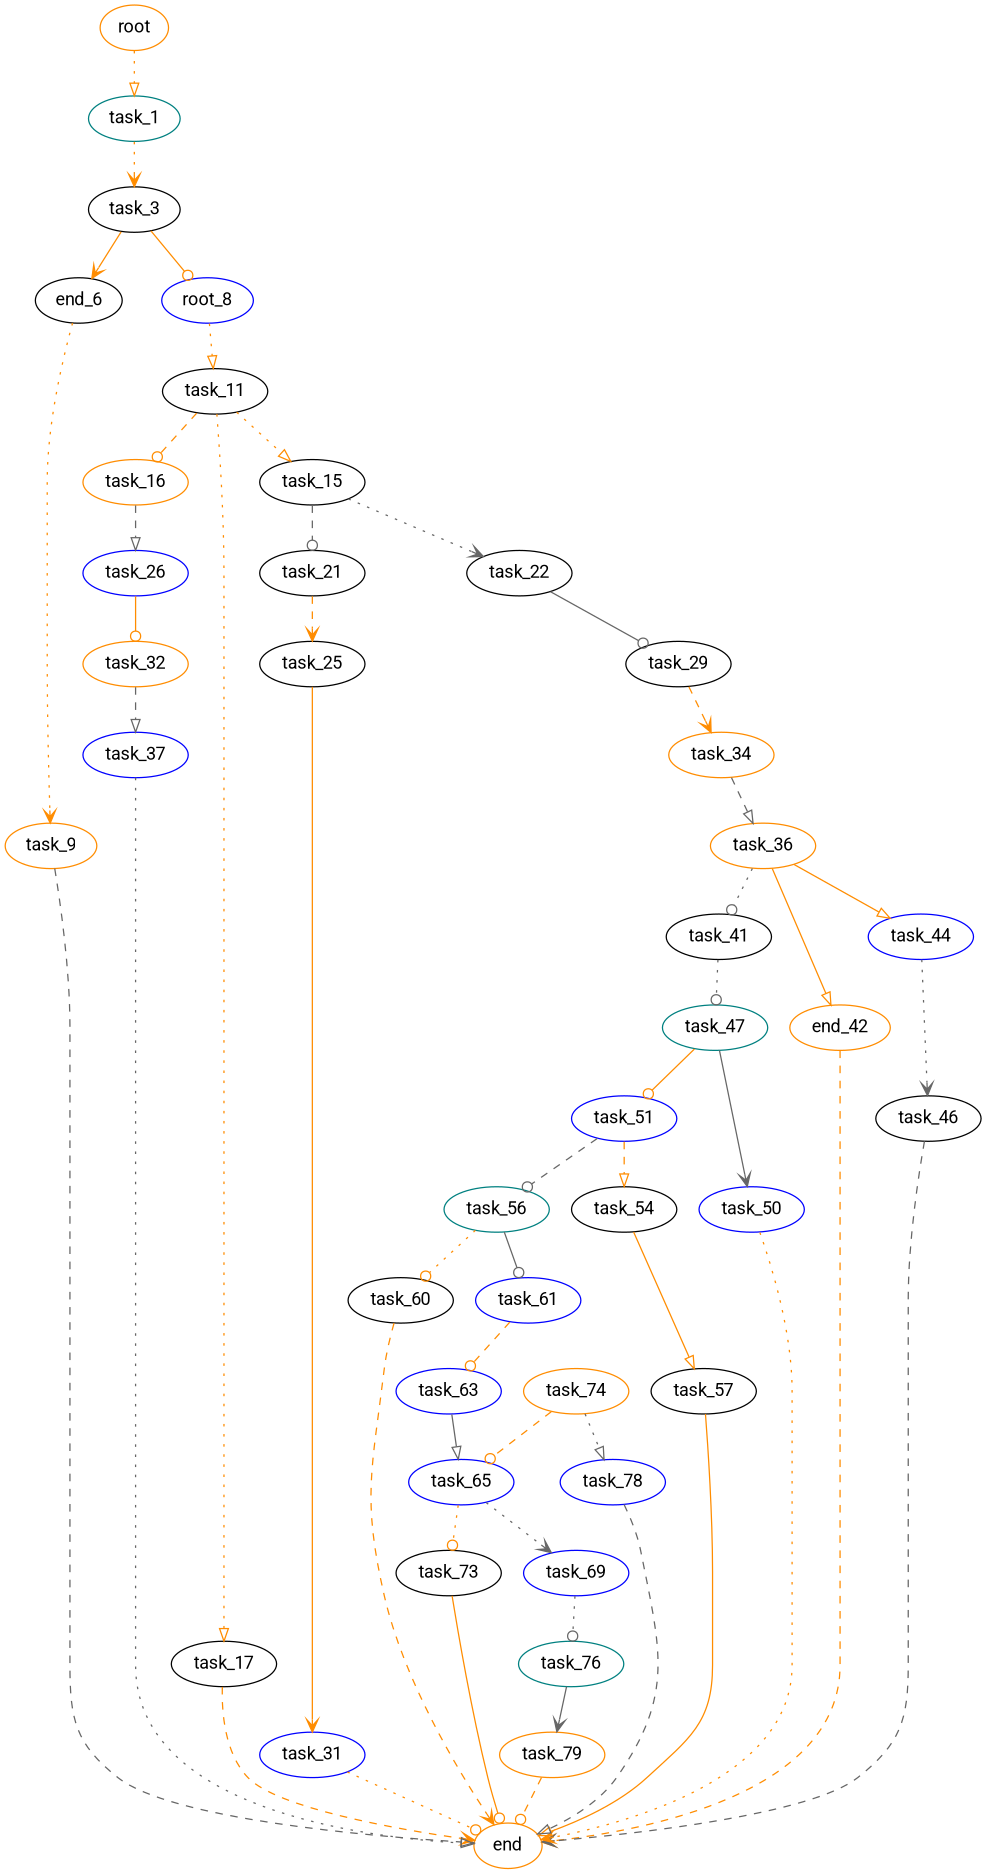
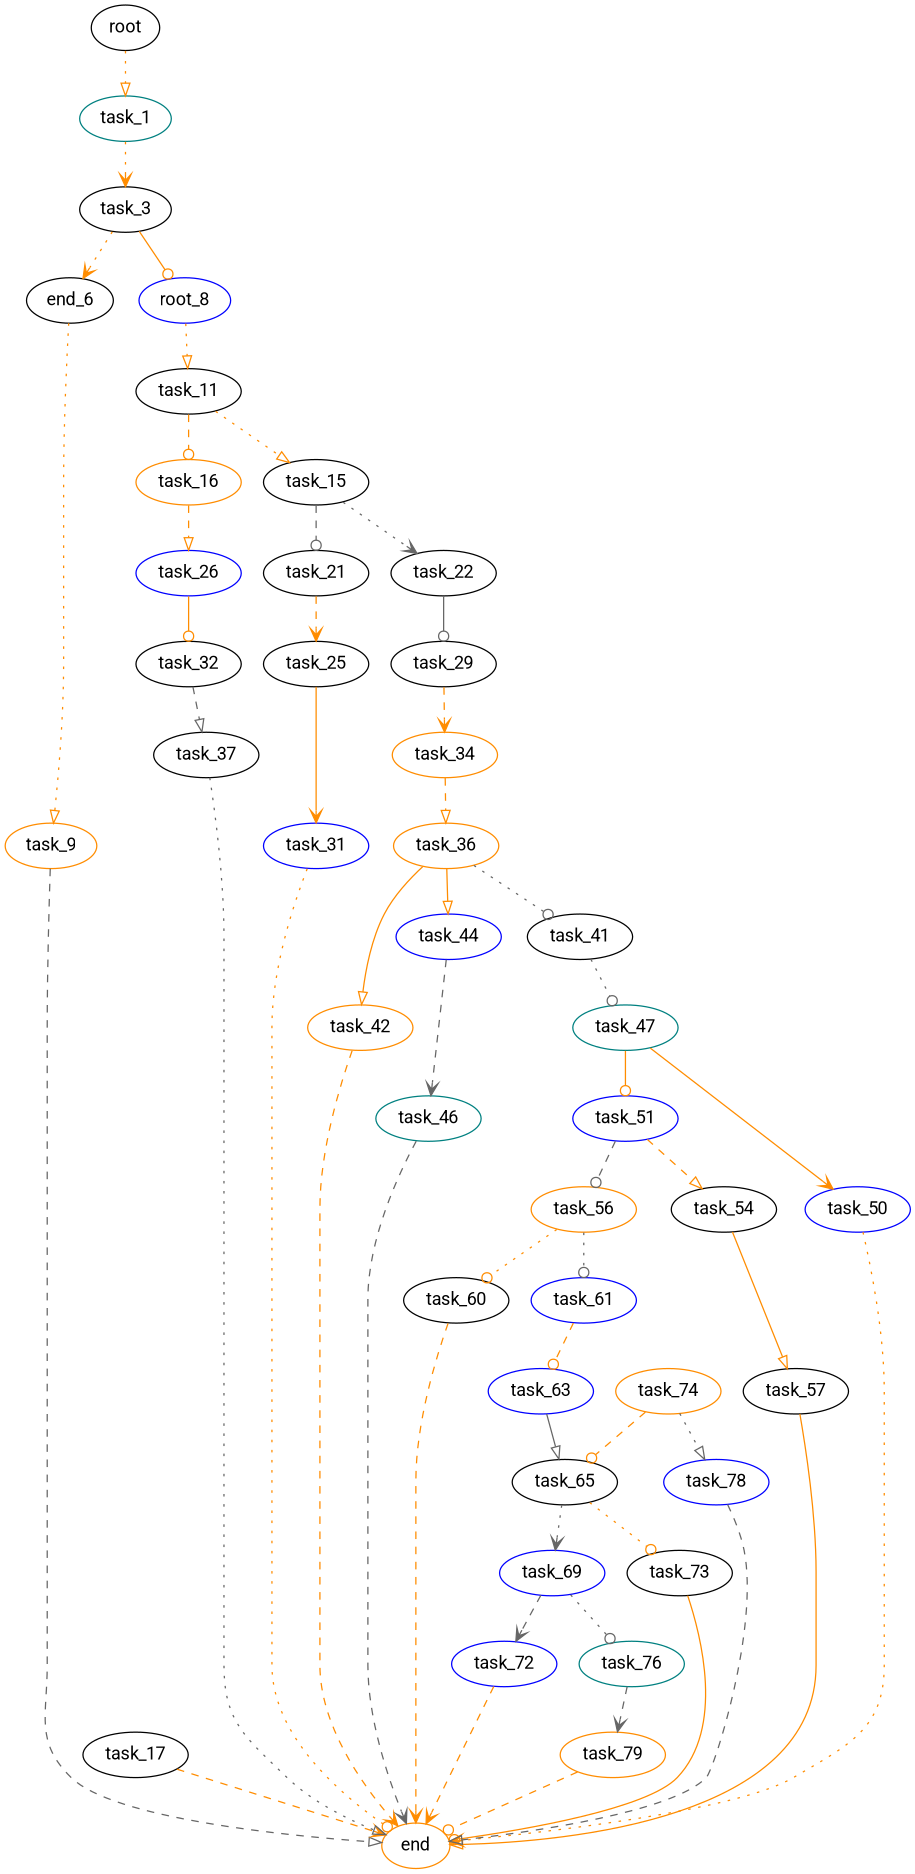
node "root": color darkorange -> black
edge "task_3" -> "end_6": style solid -> dotted
edge "task_16" -> "task_26": color gray40 -> darkorange
edge "end_6" -> "task_9": arrowhead vee -> onormal
node "task_32": color darkorange -> black
node "task_37": color blue -> black
edge "task_34" -> "task_36": color gray40 -> darkorange
edge "task_11" -> "task_17": removed
edge "task_44" -> "task_46": style dotted -> dashed
node "end_42": label "end_42" -> "task_42"
edge "task_47" -> "task_50": color gray40 -> darkorange
node "task_46": color black -> teal
node "task_56": color teal -> darkorange
edge "task_56" -> "task_61": style solid -> dotted
node "task_65": color blue -> black
node "task_72": added
edge "task_76" -> "task_79": style solid -> dashed
